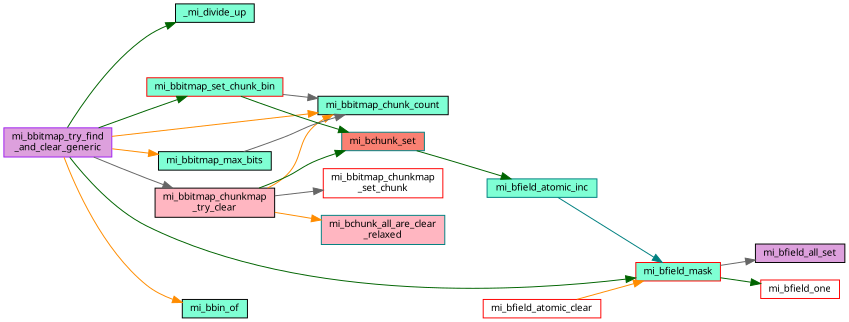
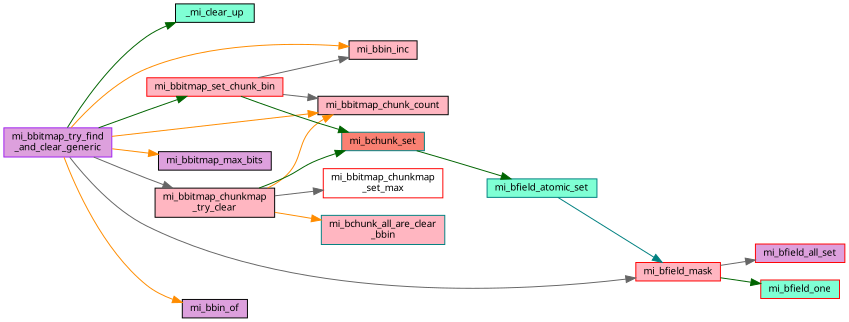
node "_mi_divide_up": label "_mi_divide_up" -> "_mi_clear_up"
node "mi_bbin_inc": added
node "mi_bbitmap_set_chunk_bin": fillcolor aquamarine -> lightpink
node "mi_bbitmap_chunk_count": fillcolor aquamarine -> lightpink
edge "mi_bbitmap_max_bits" -> "mi_bbitmap_chunk_count": removed
node "mi_bbitmap_max_bits": fillcolor aquamarine -> plum
node "mi_bbitmap_chunkmap _set_chunk": label "mi_bbitmap_chunkmap _set_chunk" -> "mi_bbitmap_chunkmap _set_max"
node "mi_bfield_atomic_inc": label "mi_bfield_atomic_inc" -> "mi_bfield_atomic_set"
node "mi_bchunk_all_are_clear _relaxed": label "mi_bchunk_all_are_clear _relaxed" -> "mi_bchunk_all_are_clear _bbin"
node "mi_bfield_all_set": color black -> red
node "mi_bfield_mask": fillcolor aquamarine -> lightpink
edge "mi_bbitmap_try_find _and_clear_generic" -> "mi_bfield_mask": color darkgreen -> gray40
node "mi_bfield_one": fillcolor white -> aquamarine
node "mi_bbin_of": fillcolor aquamarine -> plum
node "mi_bfield_atomic_clear": removed
